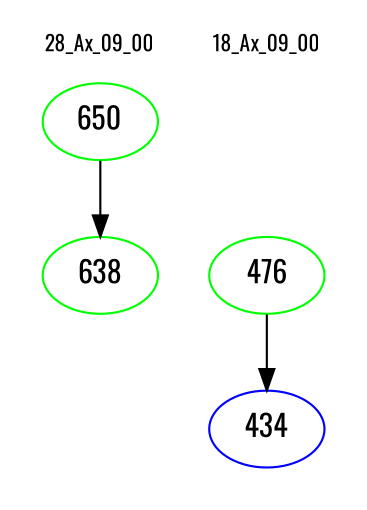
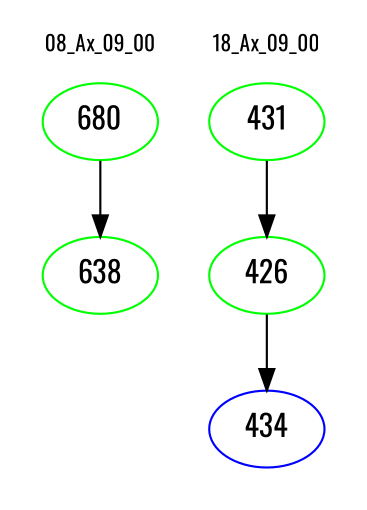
cluster "28_Ax_09_00": label "28_Ax_09_00" -> "08_Ax_09_00"
node "650": label "650" -> "680"
node "431": added
node "476": label "476" -> "426"
